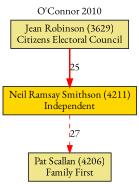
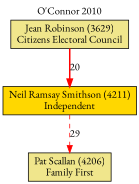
edge "Jean Robinson (3629) Citizens Electoral Council" -> "Neil Ramsay Smithson (4211) Independent": label "25" -> "20"
edge "Neil Ramsay Smithson (4211) Independent" -> "Pat Scallan (4206) Family First": label "27" -> "29"
